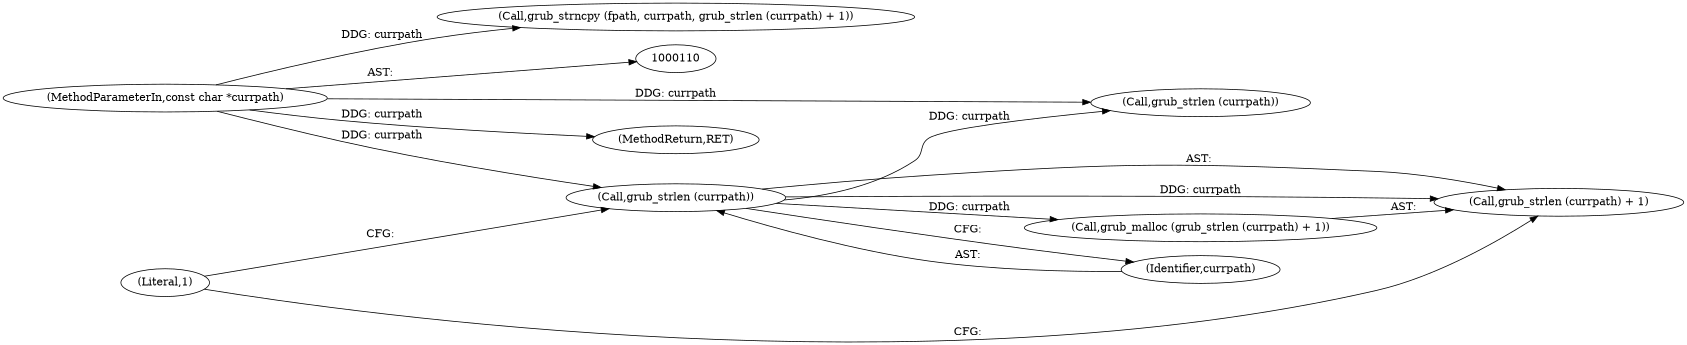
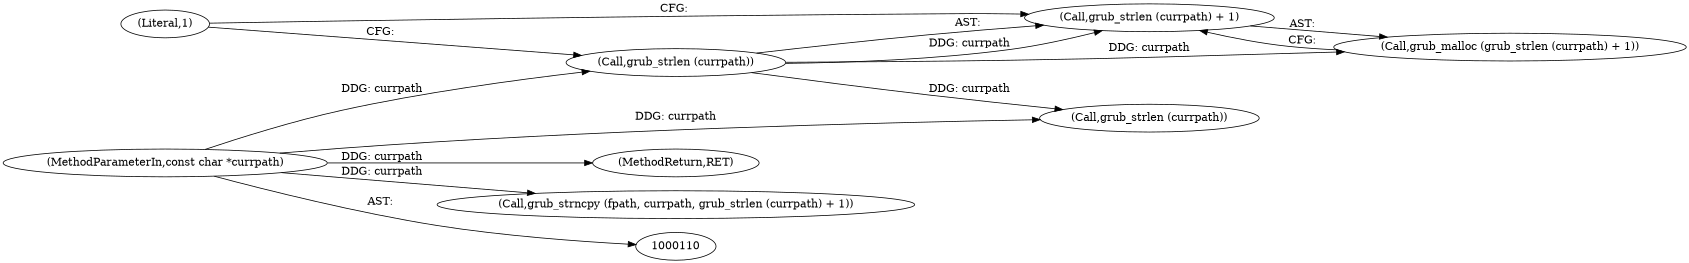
edge "(Call,grub_strlen (currpath) + 1)" -> "(Call,grub_malloc (grub_strlen (currpath) + 1))": added, label "AST:"
edge "(Call,grub_malloc (grub_strlen (currpath) + 1))" -> "(Call,grub_strlen (currpath) + 1)": label "AST: " -> "CFG: "
node "(Identifier,currpath)": removed
